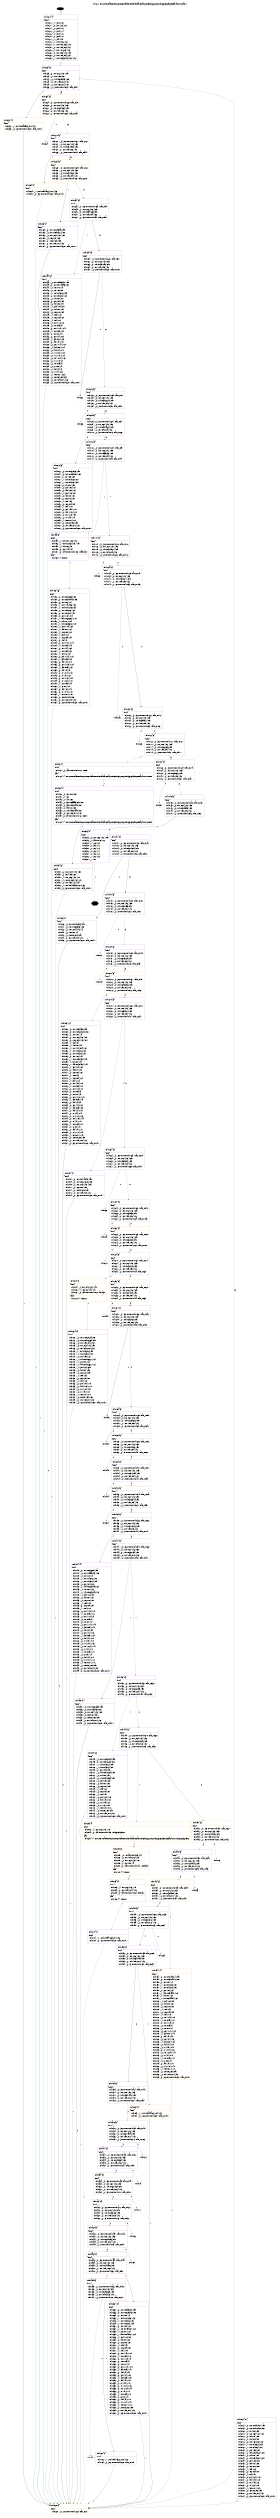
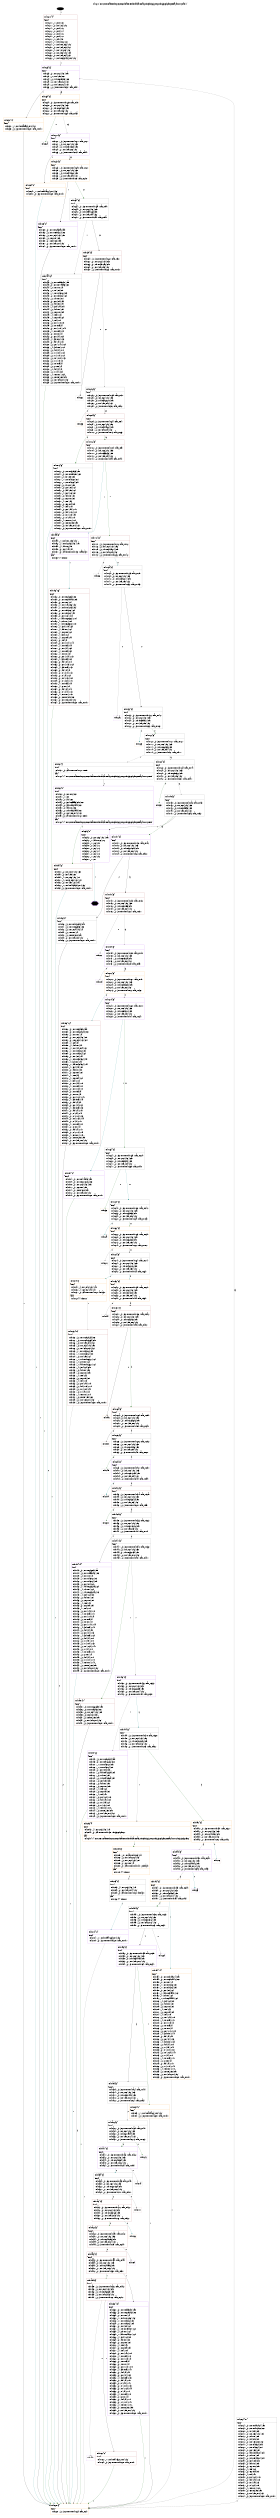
edge "0x40179e [25]" -> "0x4017b7 [25]": added, label "15"
